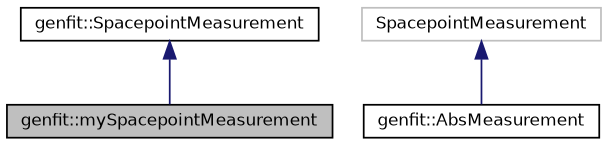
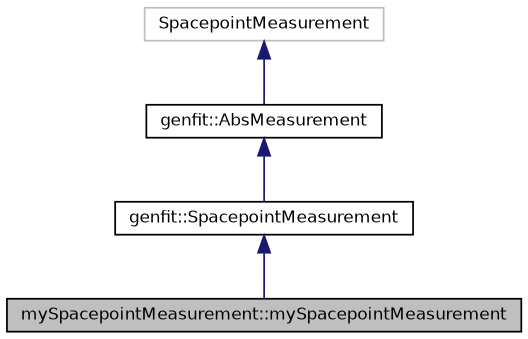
node "genfit::mySpacepointMeasurement": label "genfit::mySpacepointMeasurement" -> "mySpacepointMeasurement::mySpacepointMeasurement"
edge "genfit::SpacepointMeasurement" -> "genfit::AbsMeasurement": added
